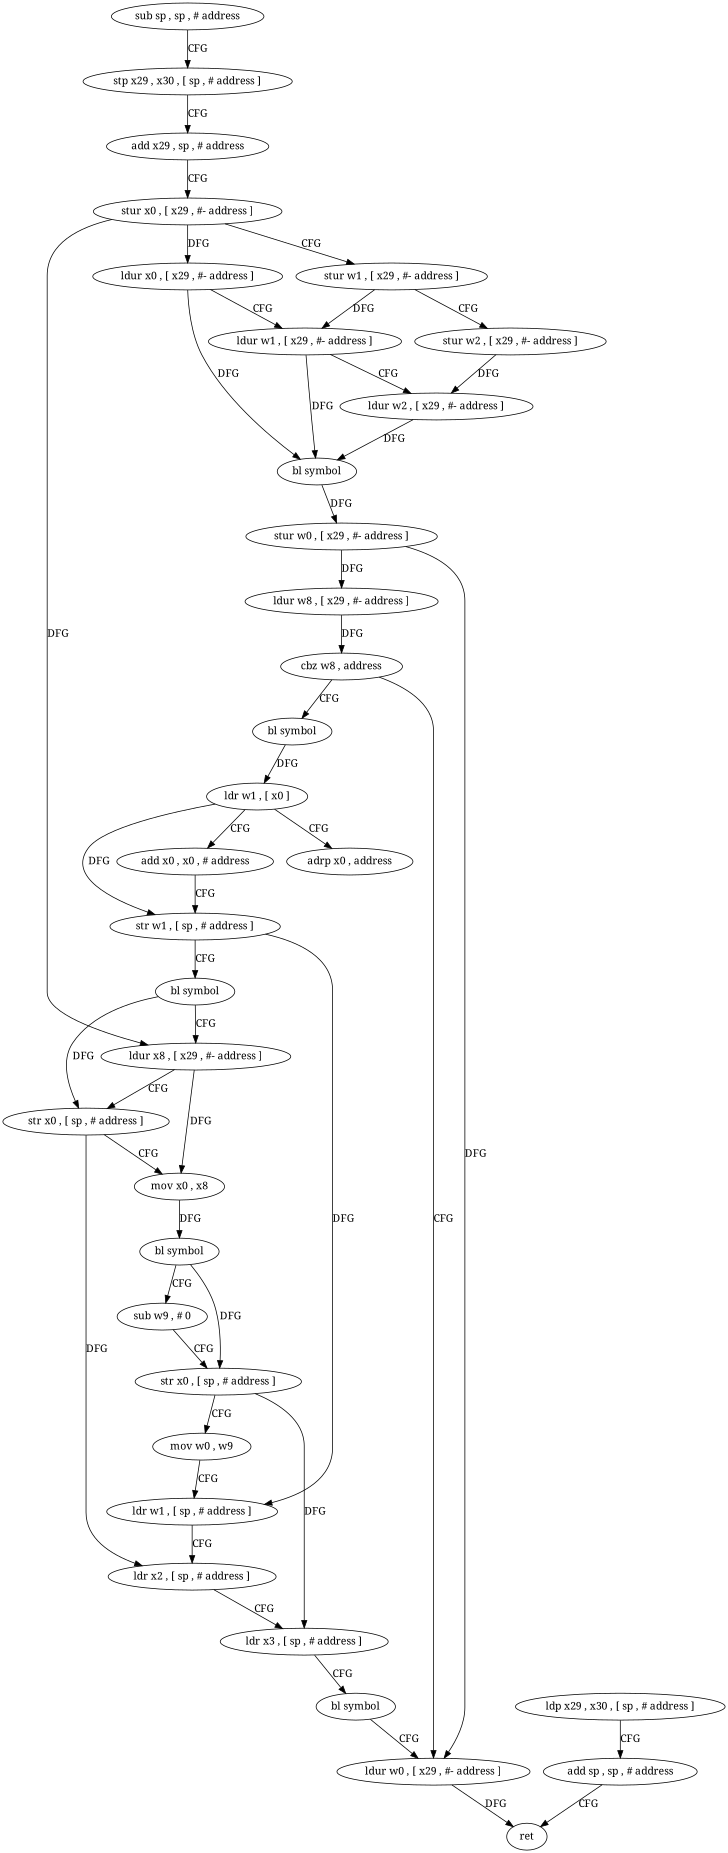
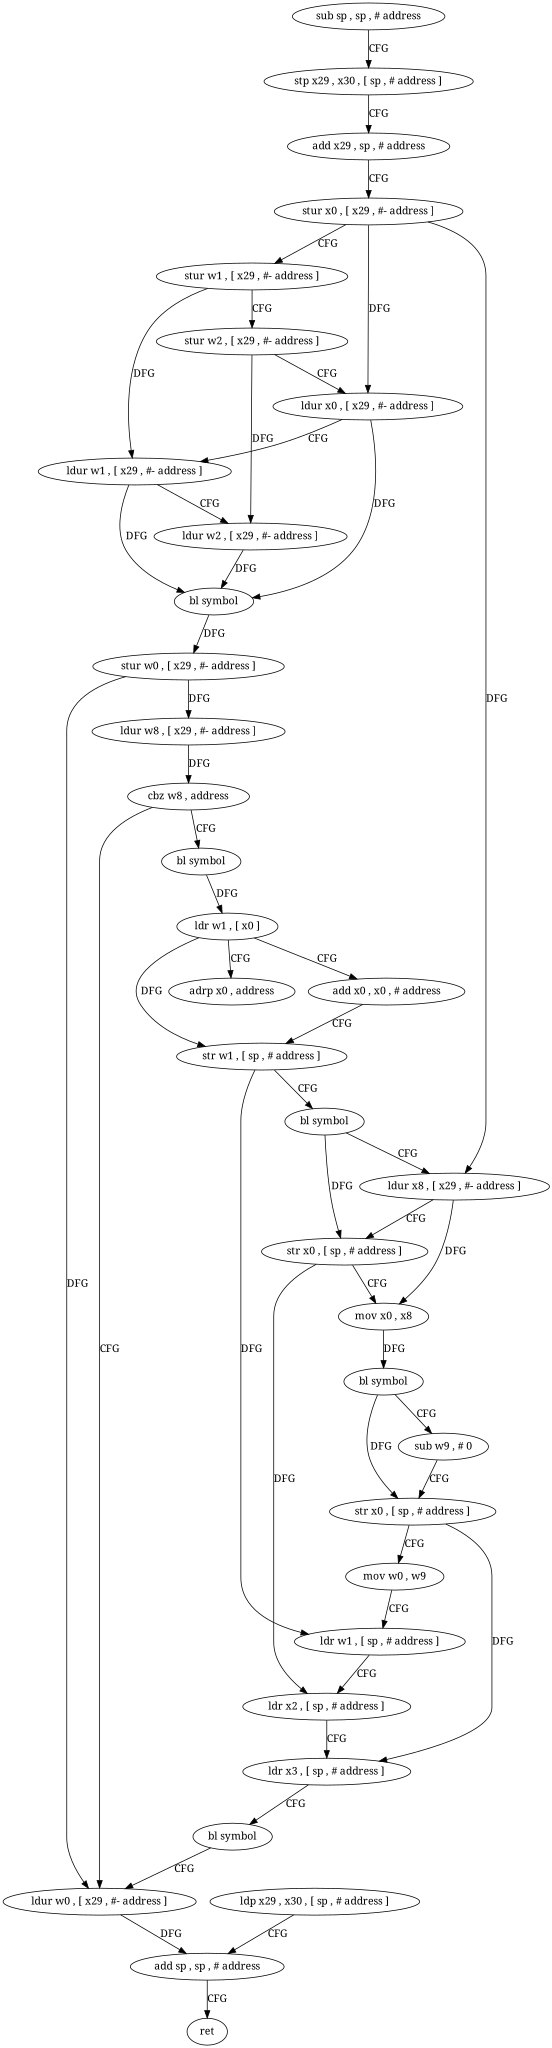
edge "stur w2 , [ x29 , #- address ]" -> "ldur x0 , [ x29 , #- address ]": added, label "CFG"
edge "ldur w0 , [ x29 , #- address ]" -> "ret": now "ldur w0 , [ x29 , #- address ]" -> "add sp , sp , # address"
